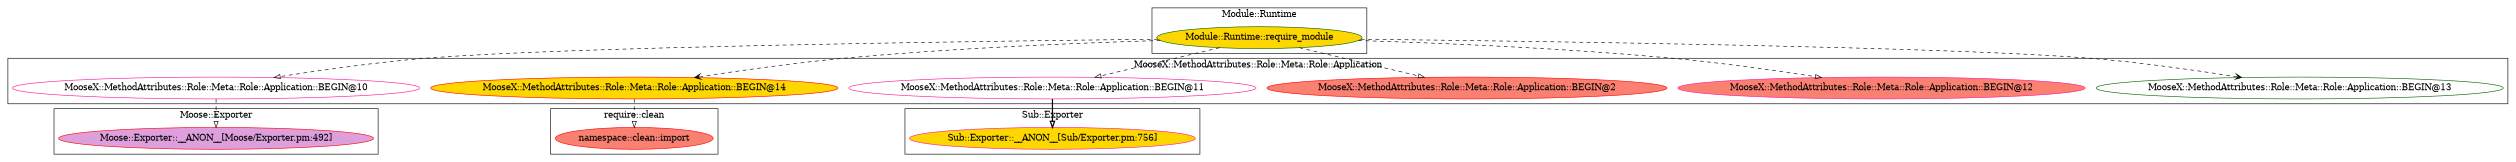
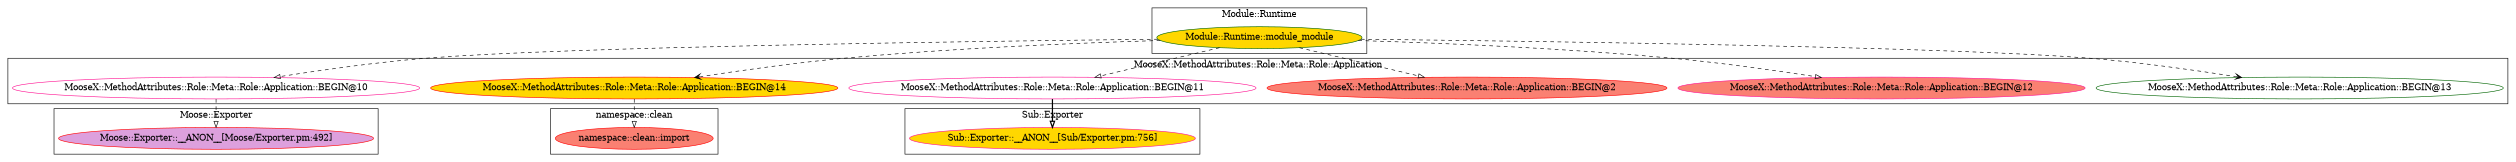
node "Module::Runtime::require_module": label "Module::Runtime::require_module" -> "Module::Runtime::module_module"
cluster "require::clean": label "require::clean" -> "namespace::clean"
